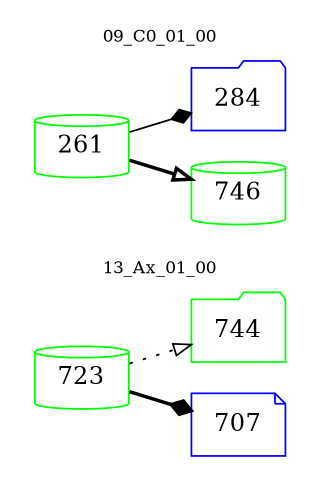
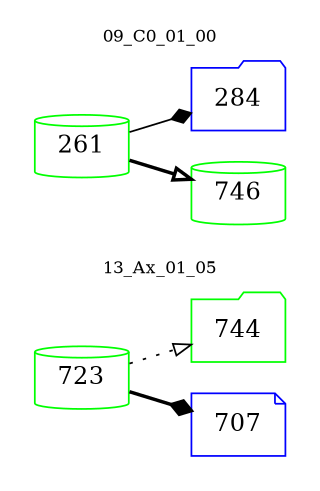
cluster "13_Ax_01_00": label "13_Ax_01_00" -> "13_Ax_01_05"
